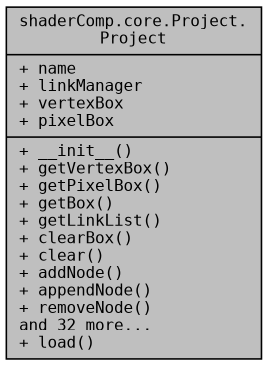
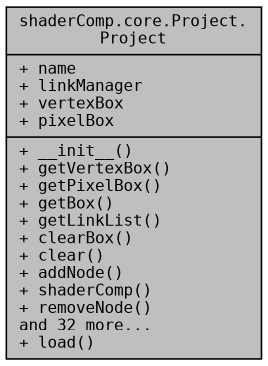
node "shaderComp.core.Project.": text "+ appendNode()" -> "+ shaderComp()"
